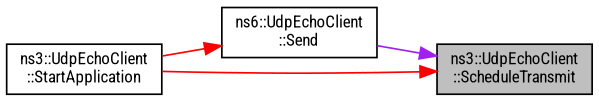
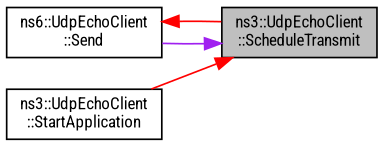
edge "ns3::UdpEchoClient ::StartApplication" -> "ns6::UdpEchoClient ::Send": now "ns3::UdpEchoClient ::ScheduleTransmit" -> "ns6::UdpEchoClient ::Send"
